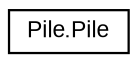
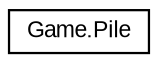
node "Pile.Pile": label "Pile.Pile" -> "Game.Pile"
